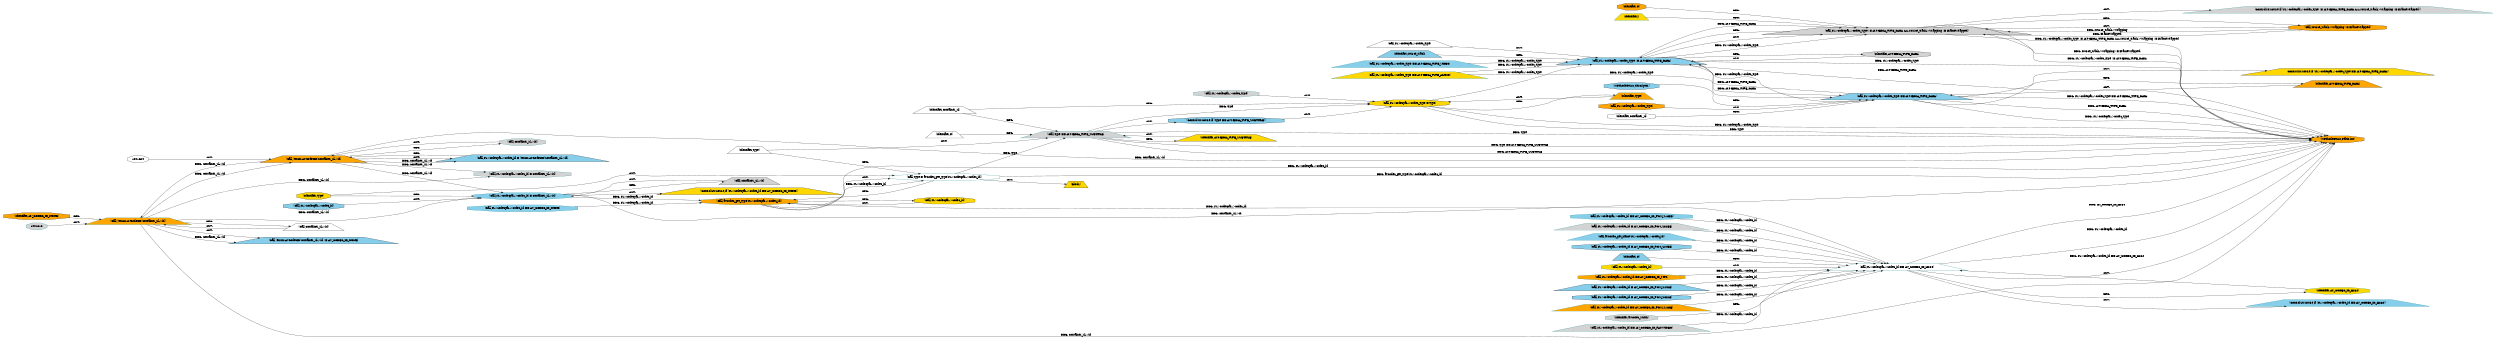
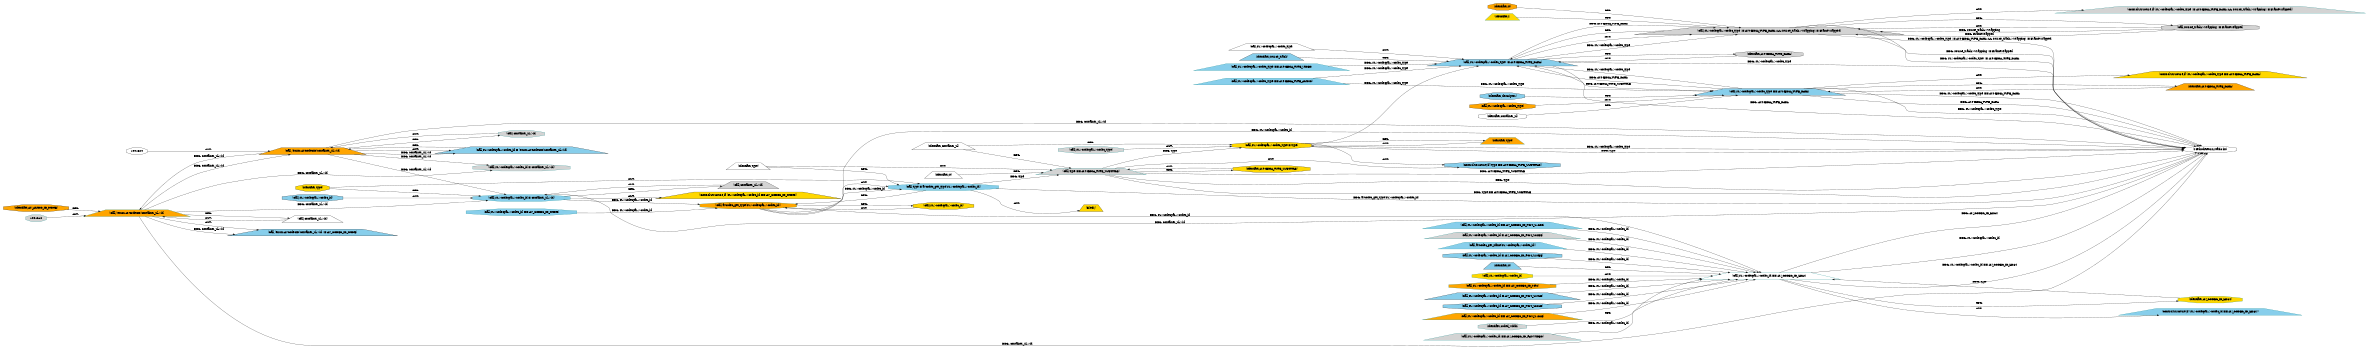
node "(Call,source_track->wrapping != FrameWrapped)": fillcolor orange -> lightgrey
node "(Call,st->codecpar->codec_type == AVMEDIA_TYPE_AUDIO)": fillcolor gold -> skyblue
node "(MethodReturn,descriptor)": label "(MethodReturn,descriptor)" -> "(Identifier,descriptor)"
edge "(Call,st->codecpar->codec_type != AVMEDIA_TYPE_DATA)" -> "(Call,st->codecpar->codec_type == AVMEDIA_TYPE_DATA)": label "DDG: AVMEDIA_TYPE_DATA" -> "DDG: AVMEDIA_TYPE_SUBTITLE"
edge "(ControlStructure,if (type == AVMEDIA_TYPE_SUBTITLE))" -> "(Call,st->codecpar->codec_type = type)": reversed
node "(Identifier,AVMEDIA_TYPE_SUBTITLE)": shape trapezium -> octagon
node "(MethodReturn,static int)": fillcolor orange -> white
node "(Call,type = avcodec_get_type(st->codecpar->codec_id))": fillcolor white -> skyblue
node "(Identifier,AV_CODEC_ID_NONE)": label "(Identifier,AV_CODEC_ID_NONE)" -> "(Identifier,AV_AUDIO_ID_NONE)"
node "(Call,st->codecpar->codec_id == AV_CODEC_ID_PCM_S16BE)": shape octagon -> trapezium
edge "(Identifier,AV_CODEC_ID_H264)" -> "(Call,st->codecpar->codec_id == AV_CODEC_ID_H264)": label "AST: " -> "DDG: type"
node "(Identifier,avcodec_width)": label "(Identifier,avcodec_width)" -> "(Identifier,coded_width)"
